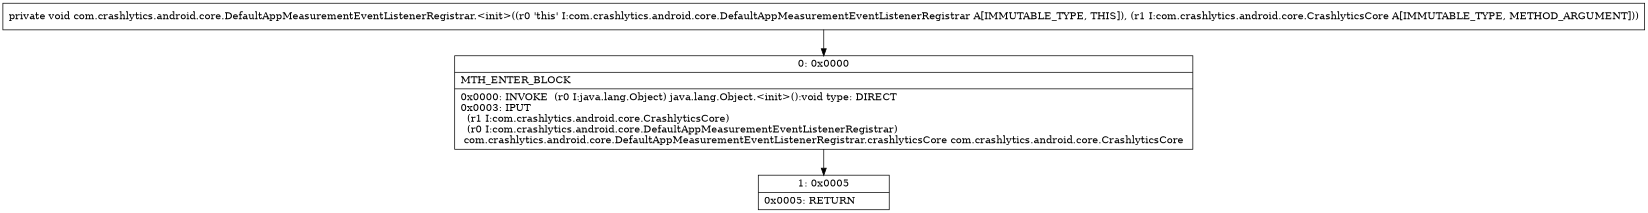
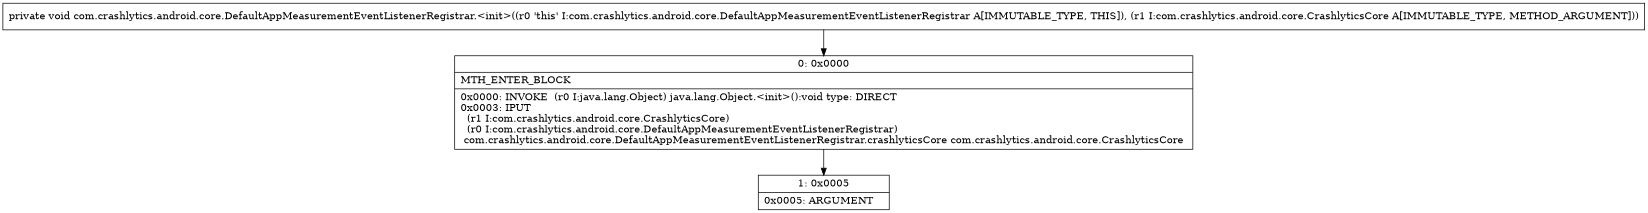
node "1: 0x0005": text "0x0005: RETURN" -> "0x0005: ARGUMENT"
